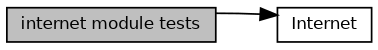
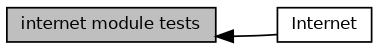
edge "internet module tests" -> "Internet": reversed
